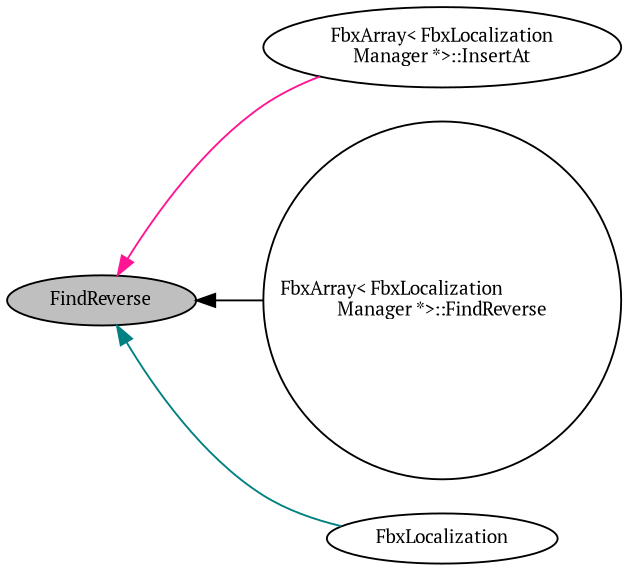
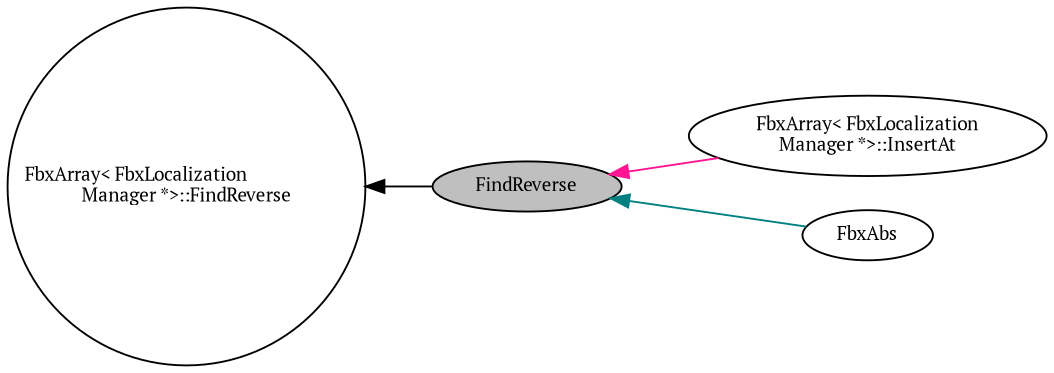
edge "FbxArray< FbxLocalization Manager *>::FindReverse" -> "FindReverse": reversed
node "FbxLocalization": label "FbxLocalization" -> "FbxAbs"
